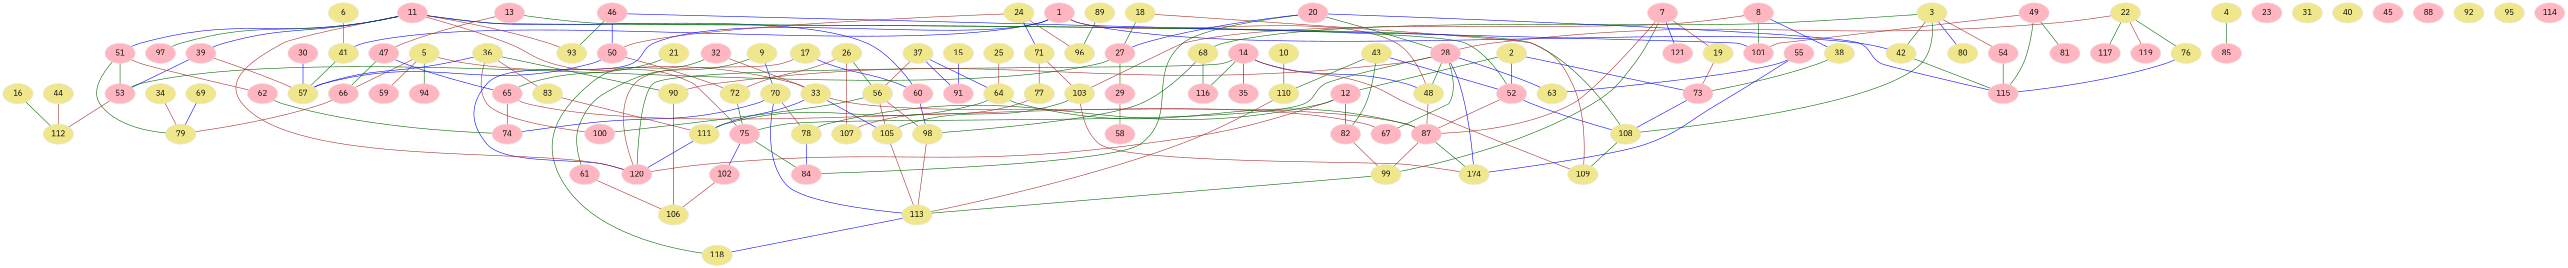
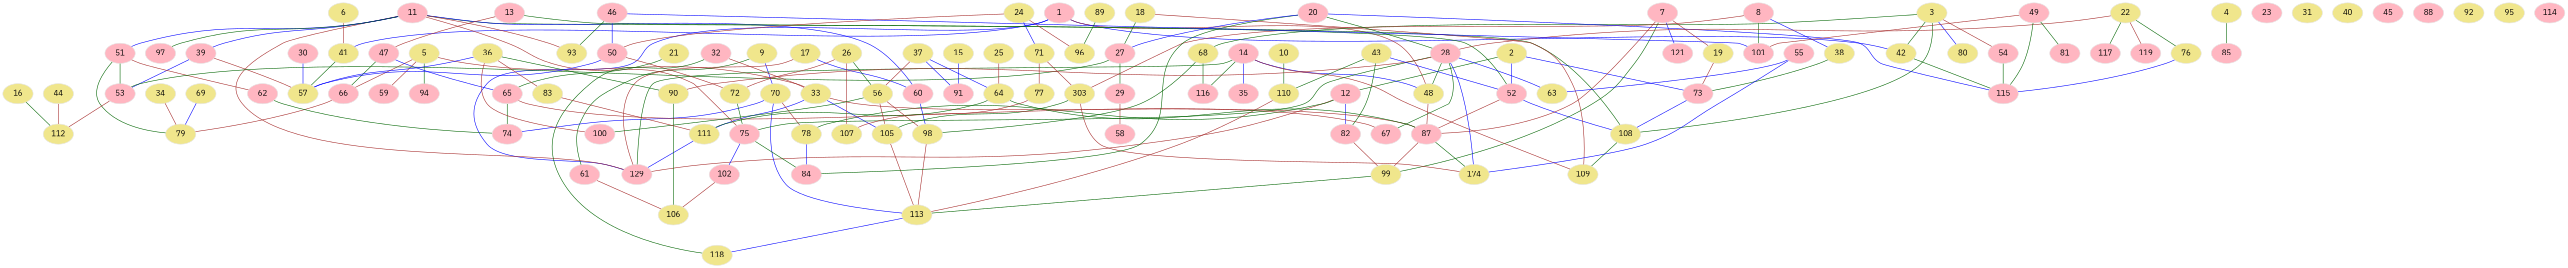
node "103": label "103" -> "303"
node "120": label "120" -> "129"
